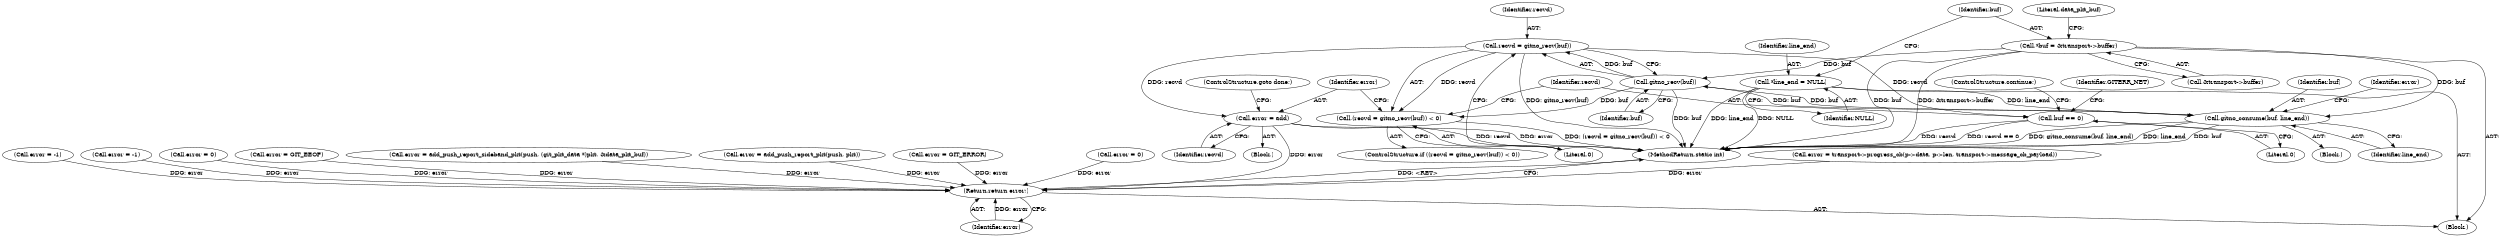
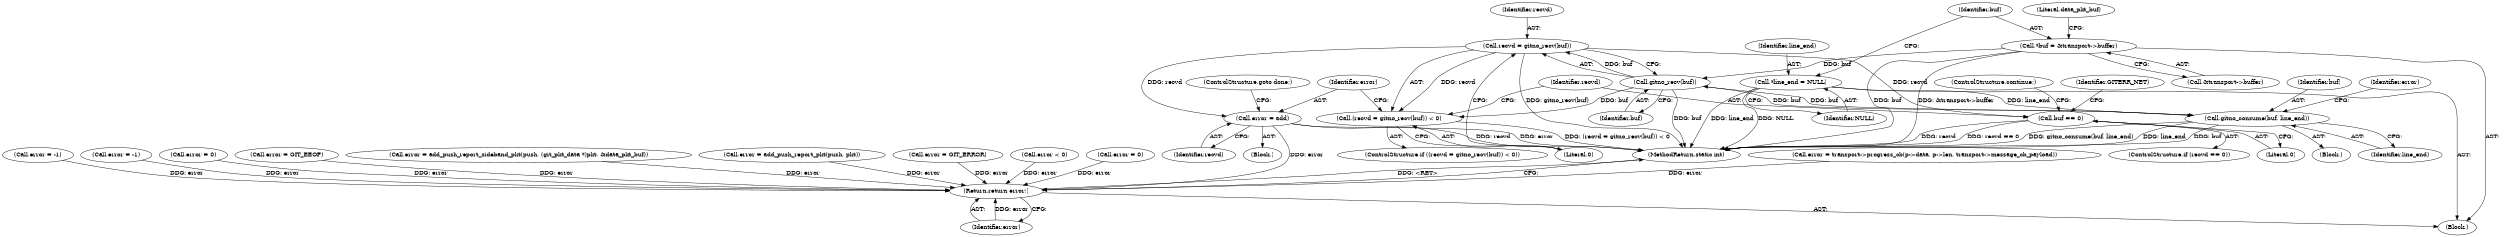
edge "(Call,*buf = &transport->buffer)" -> "(Call,gitno_consume(buf, line_end))": removed, label "DDG: buf"
node "(Call,error < 0)": added
node "(ControlStructure,if (recvd == 0))": added
